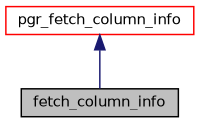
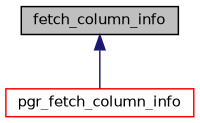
edge "fetch_column_info" -> "pgr_fetch_column_info": reversed
